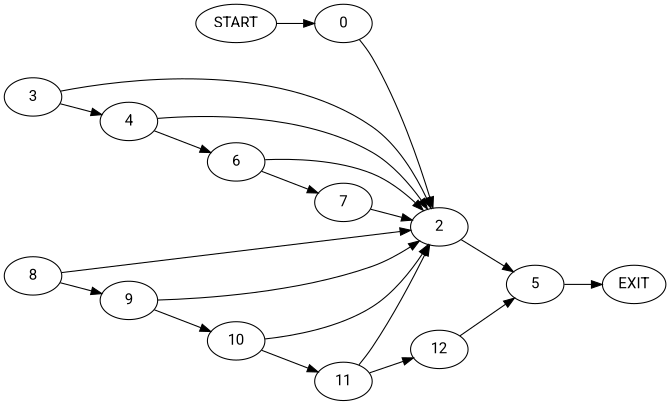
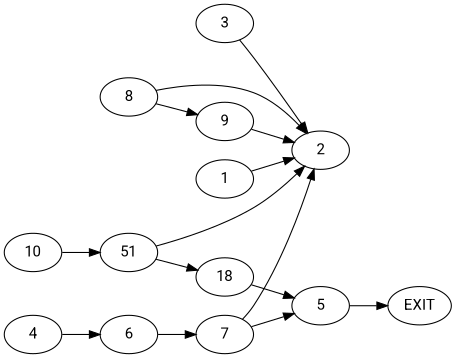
node "START": removed
node "0": label "0" -> "1"
edge "3" -> "4": removed
edge "4" -> "2": removed
edge "6" -> "2": removed
edge "2" -> "5": now "7" -> "5"
edge "10" -> "2": removed
edge "9" -> "10": removed
node "12": label "12" -> "18"
node "11": label "11" -> "51"
